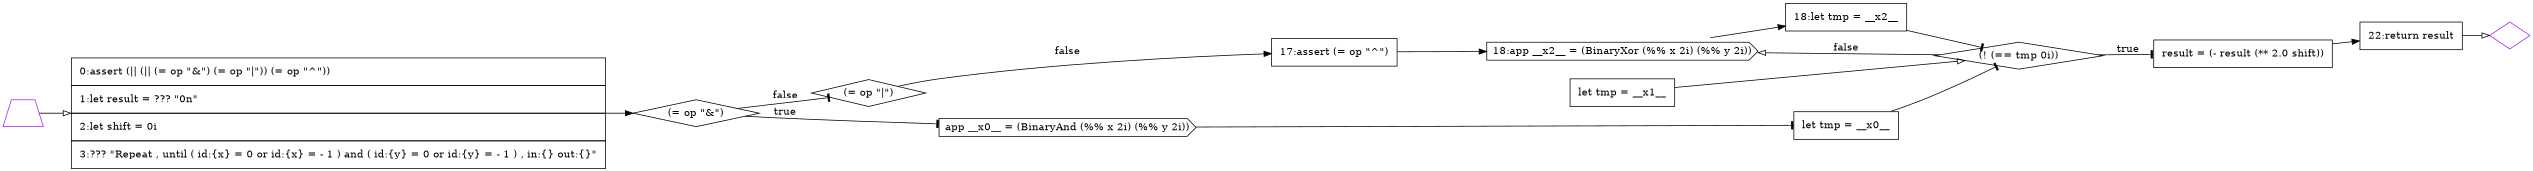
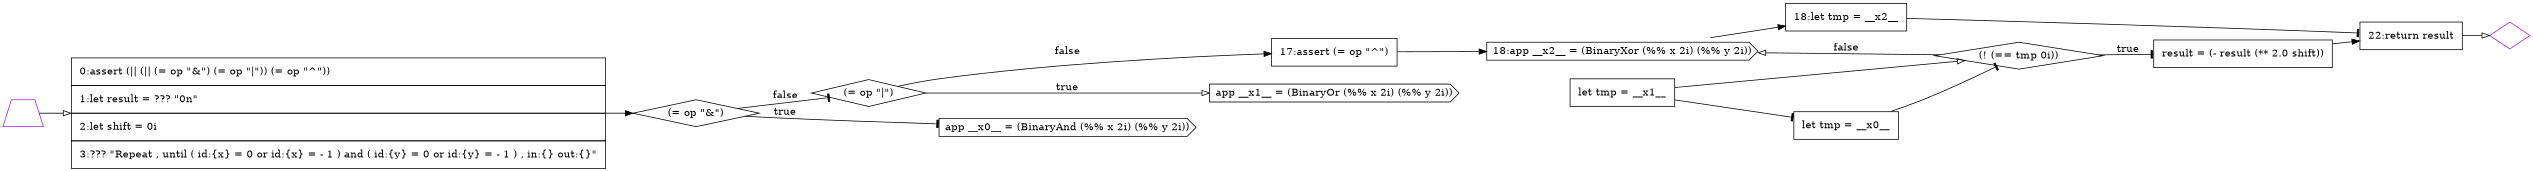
edge "18:let tmp = __x2__" -> "(! (== tmp 0i))": now "18:let tmp = __x2__" -> "22:return result"
node "app __x1__ = (BinaryOr (%% x 2i) (%% y 2i))": added
edge "app __x0__ = (BinaryAnd (%% x 2i) (%% y 2i))" -> "let tmp = __x0__": now "let tmp = __x1__" -> "let tmp = __x0__"
